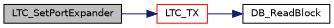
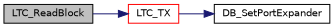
node "LTC_SetPortExpander": label "LTC_SetPortExpander" -> "LTC_ReadBlock"
node "DB_ReadBlock": label "DB_ReadBlock" -> "DB_SetPortExpander"
